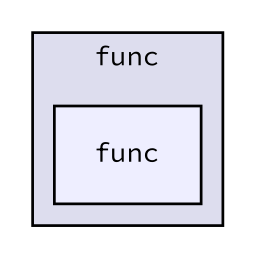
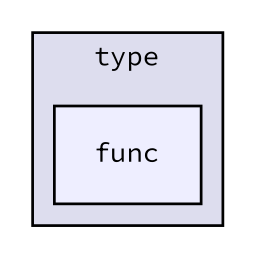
cluster "func": label "func" -> "type"
